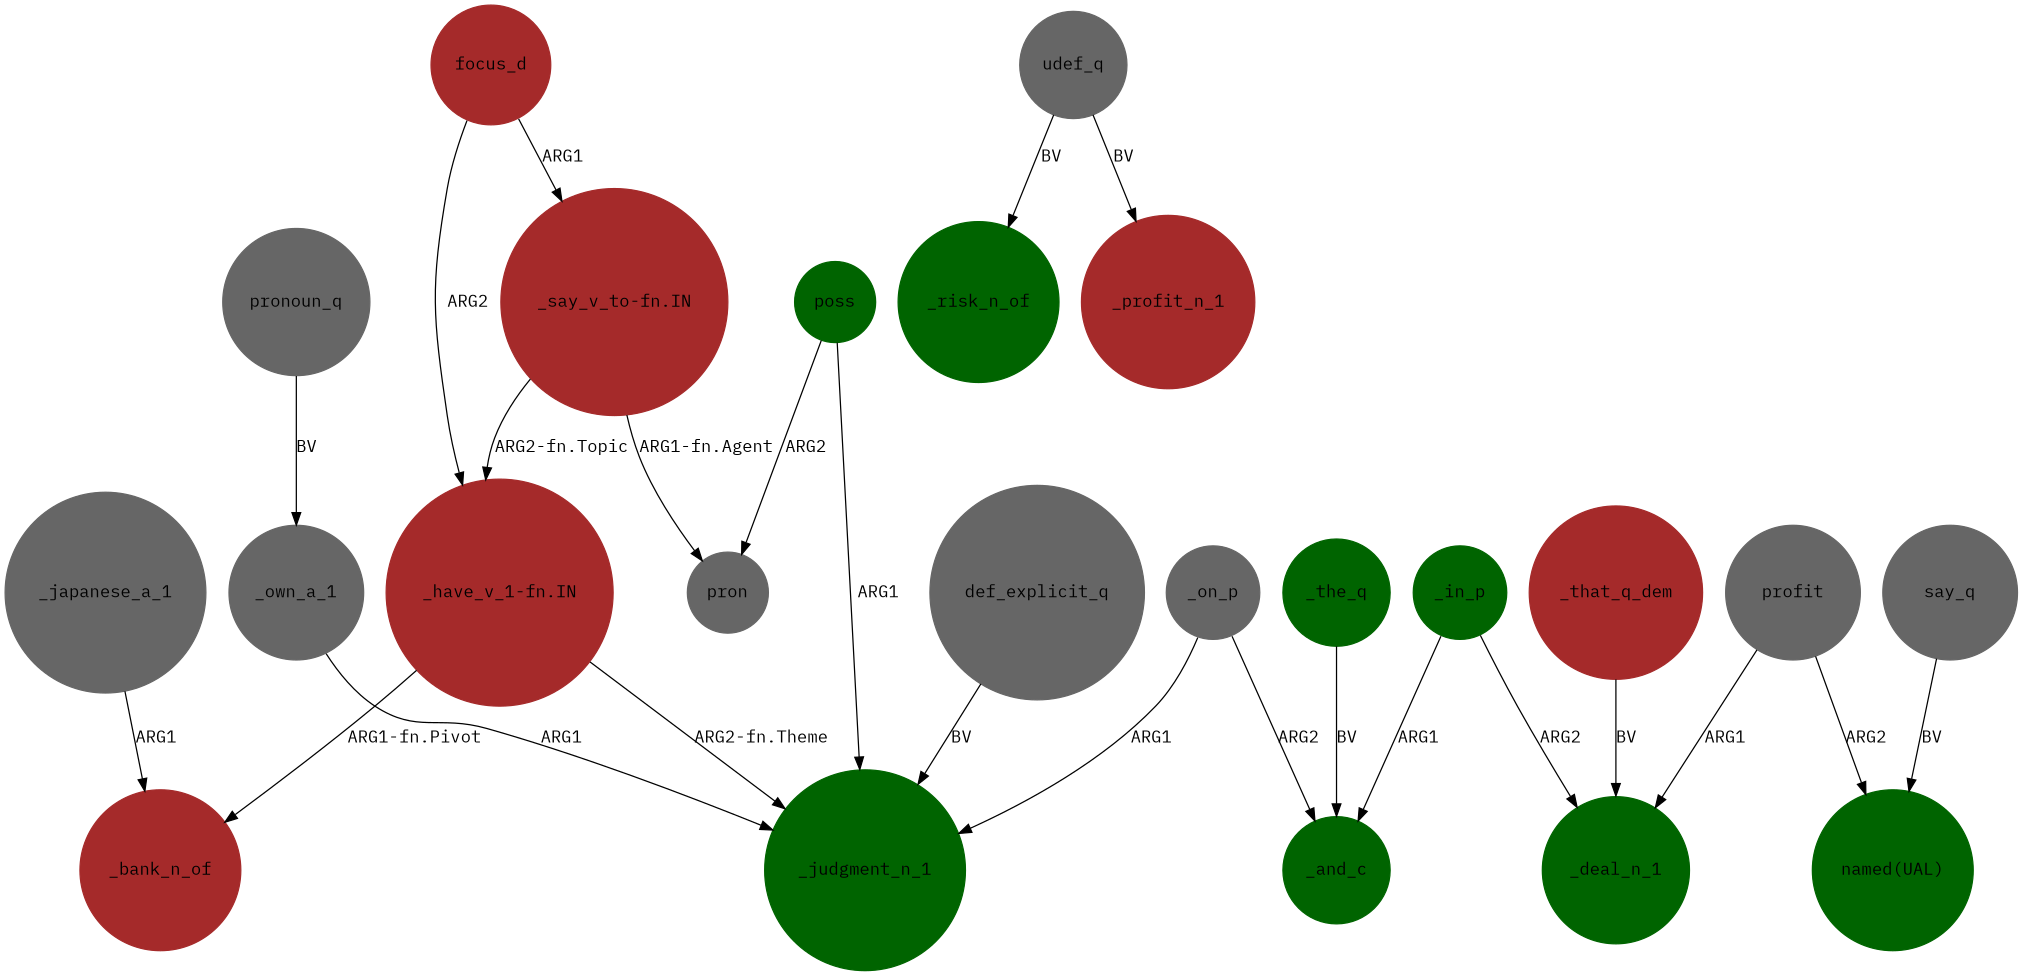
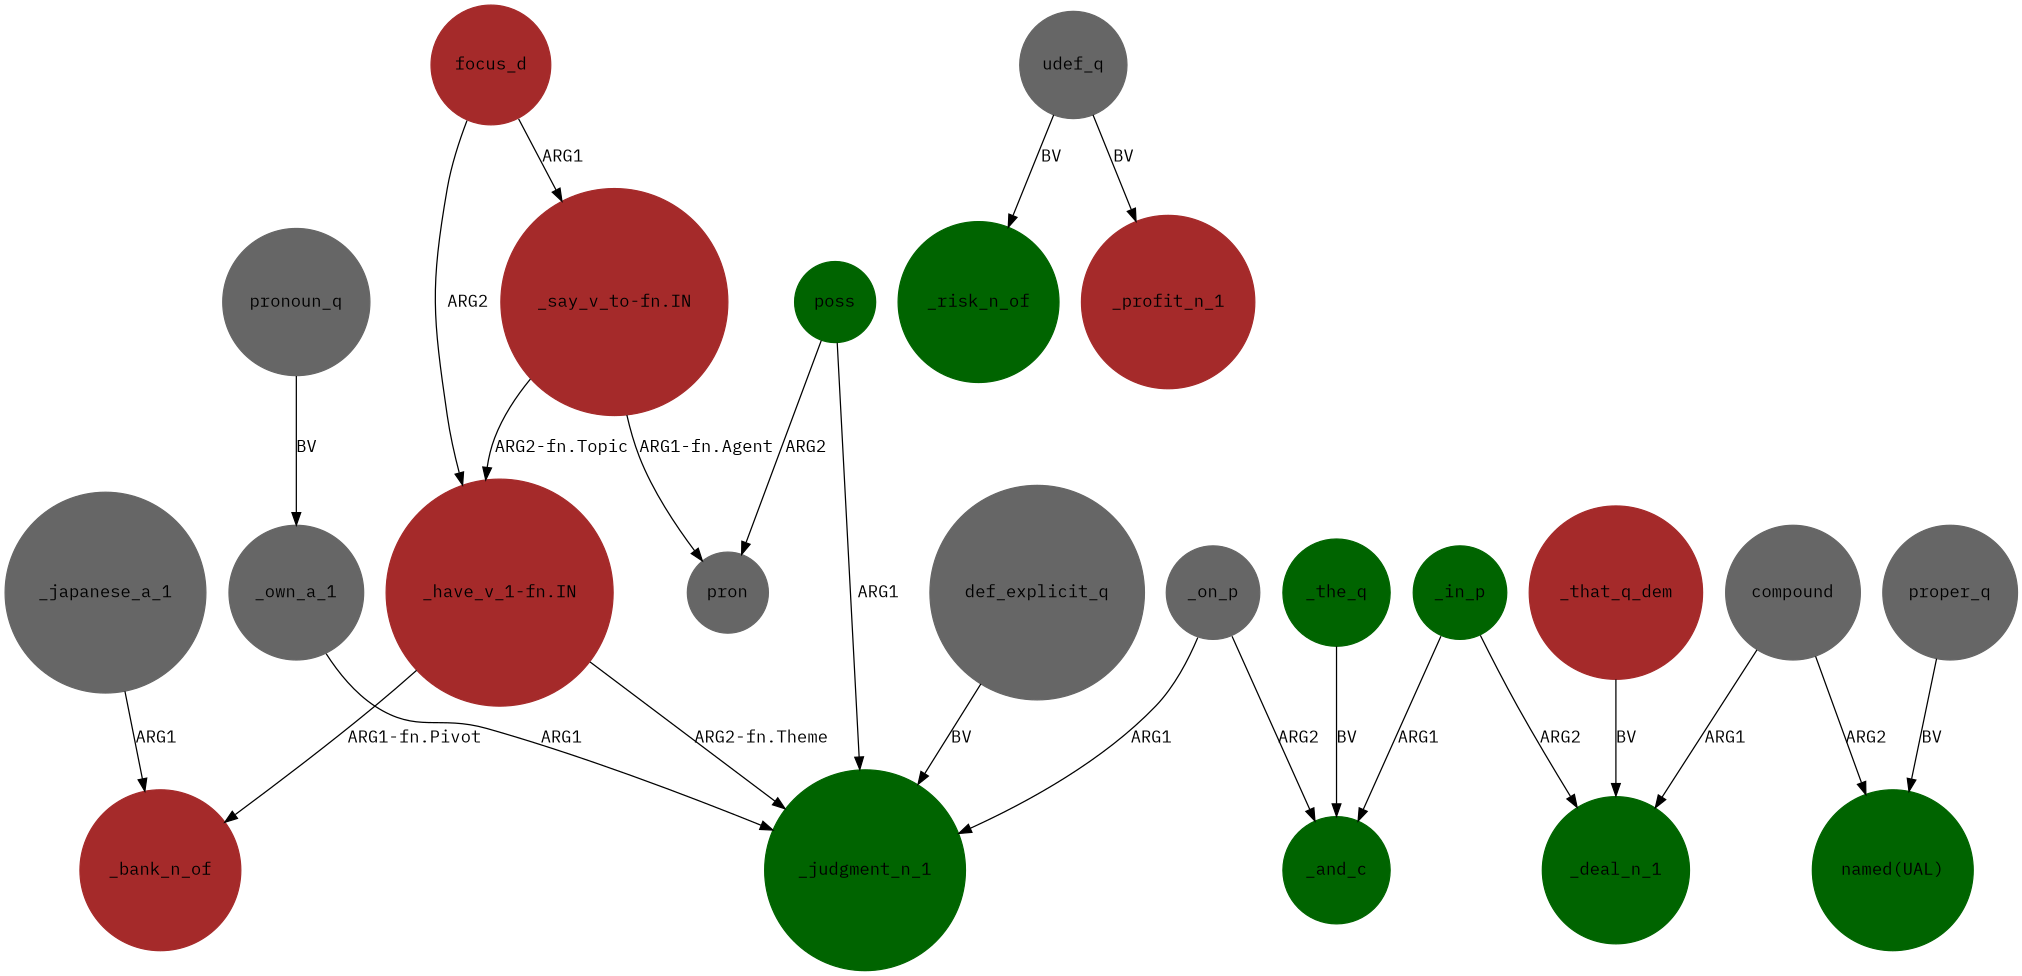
node "profit": label "profit" -> "compound"
node "say_q": label "say_q" -> "proper_q"
